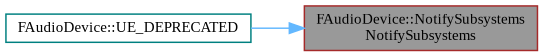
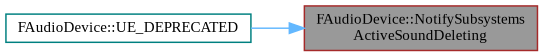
node "FAudioDevice::NotifySubsystems NotifySubsystems": label "FAudioDevice::NotifySubsystems NotifySubsystems" -> "FAudioDevice::NotifySubsystems ActiveSoundDeleting"
